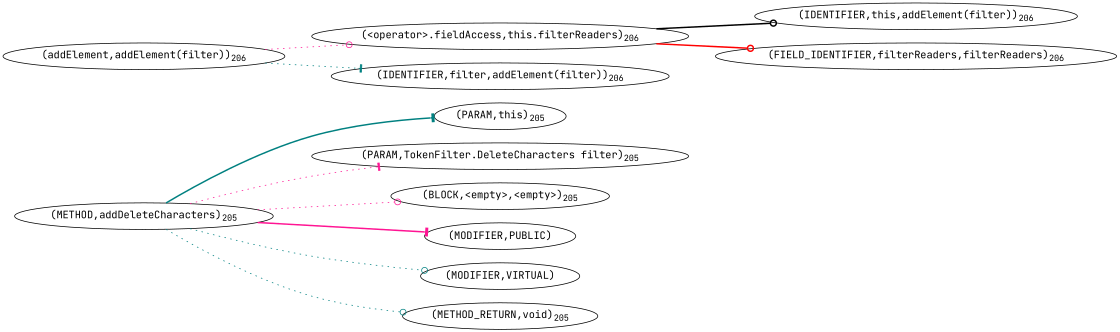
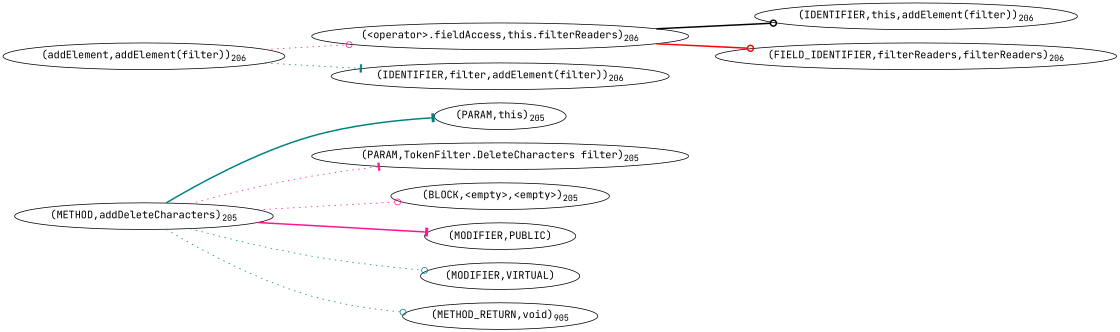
node "(METHOD_RETURN,void)": text "205" -> "905"
